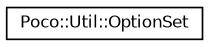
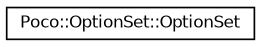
node "Poco::Util::OptionSet": label "Poco::Util::OptionSet" -> "Poco::OptionSet::OptionSet"
